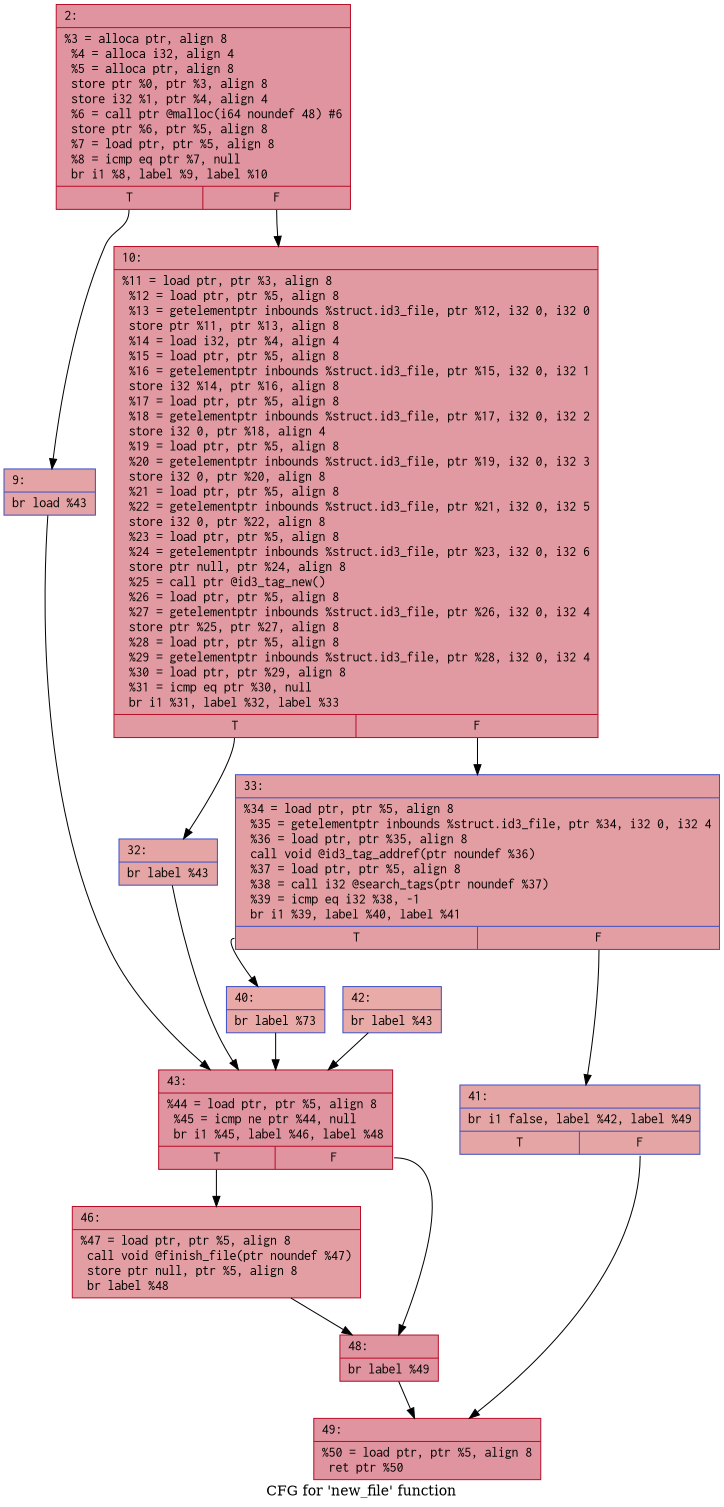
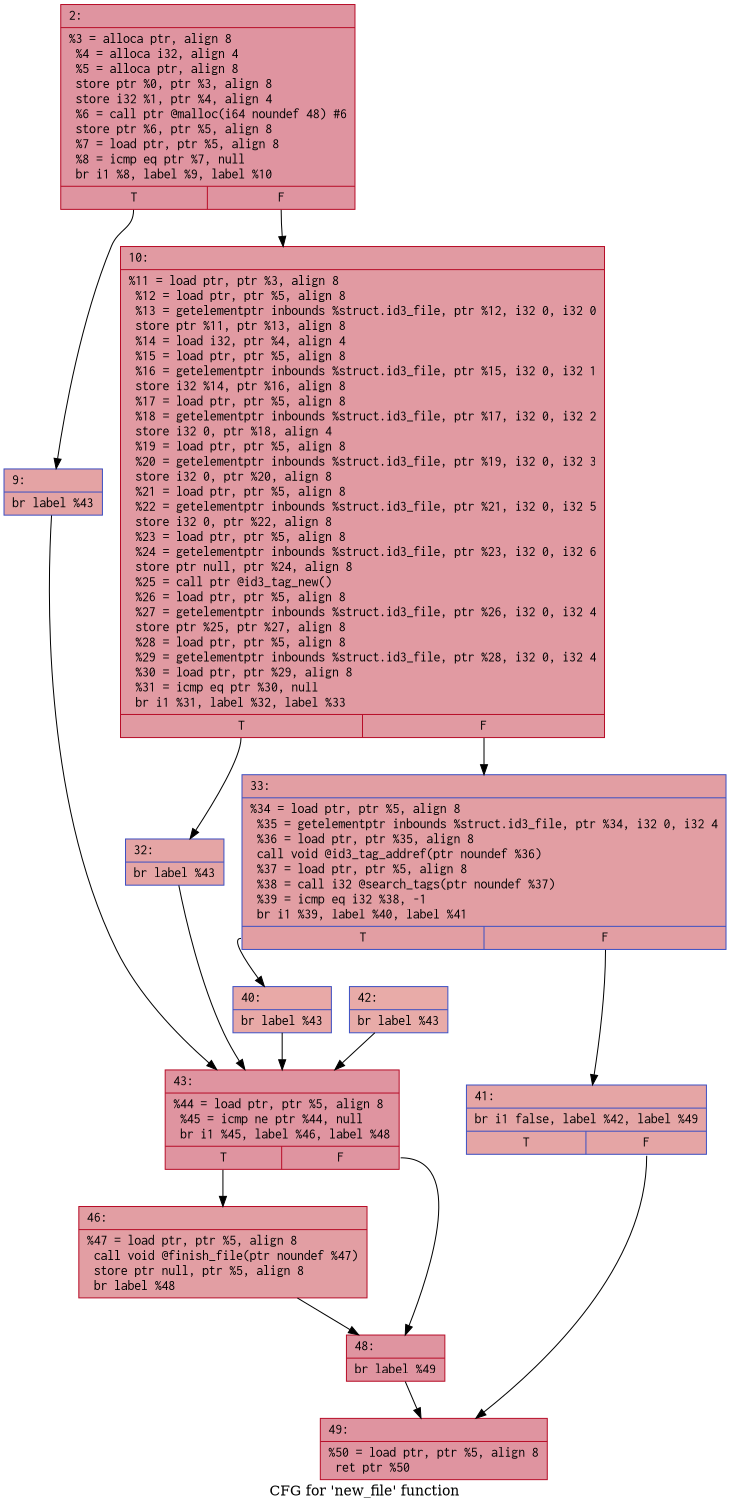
node "9:": text "br load %43" -> "br label %43"
node "40:": text "br label %73" -> "br label %43"
